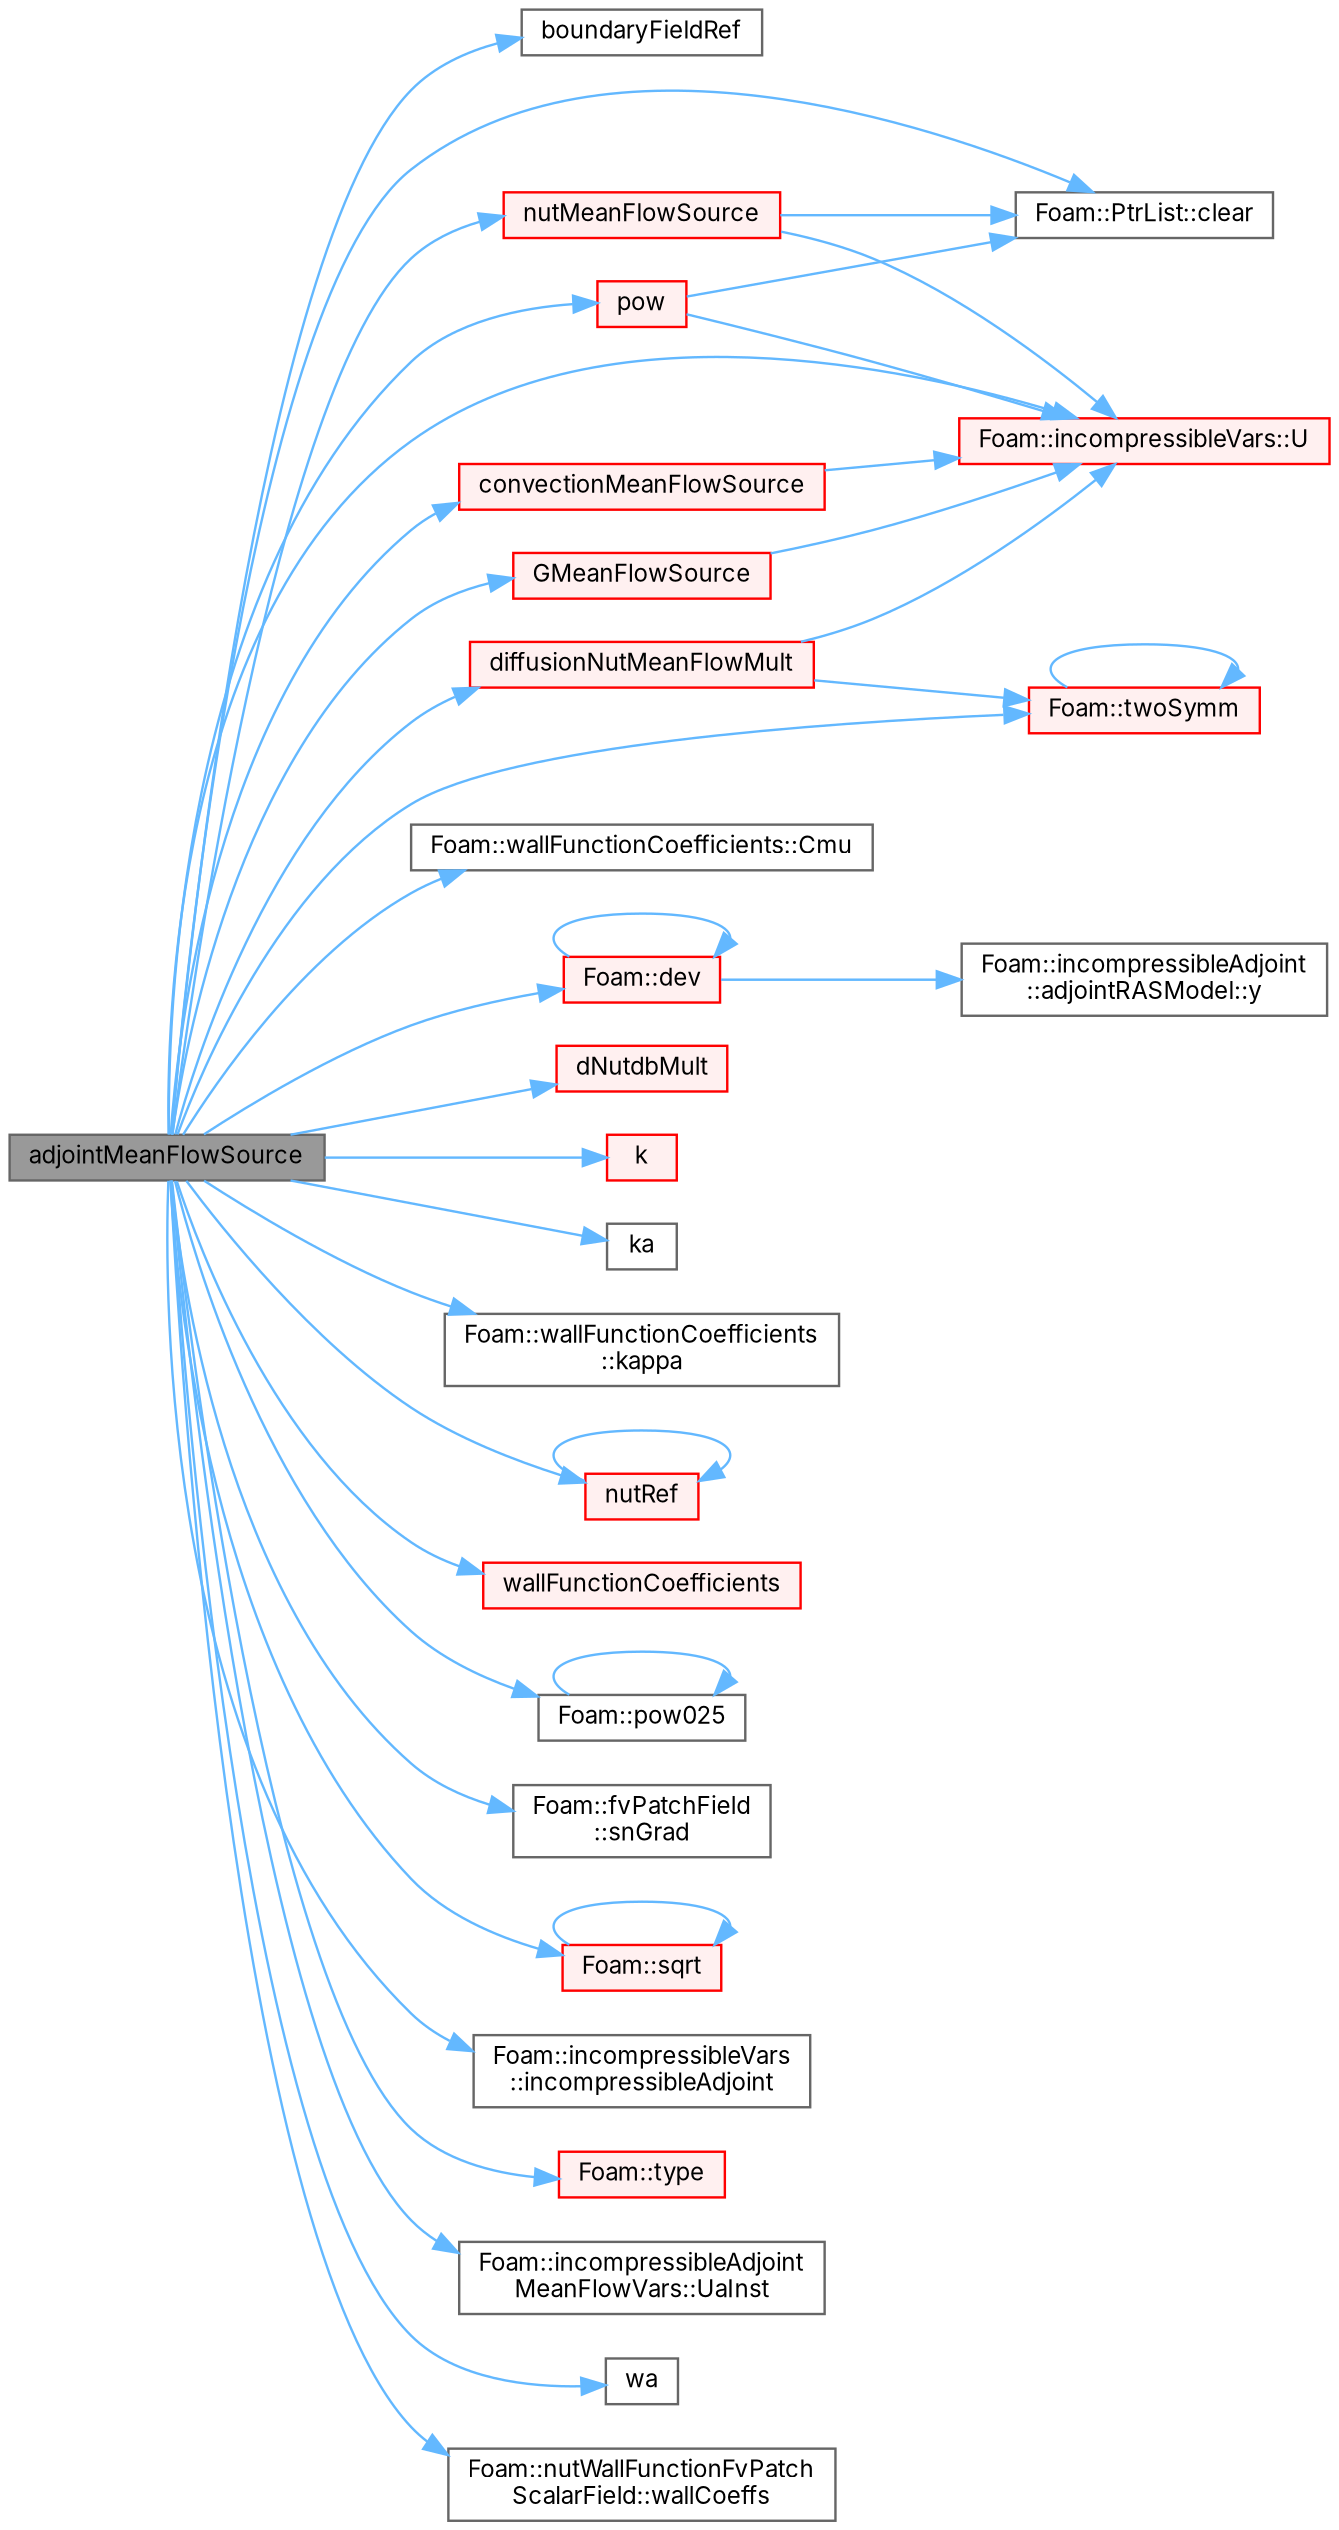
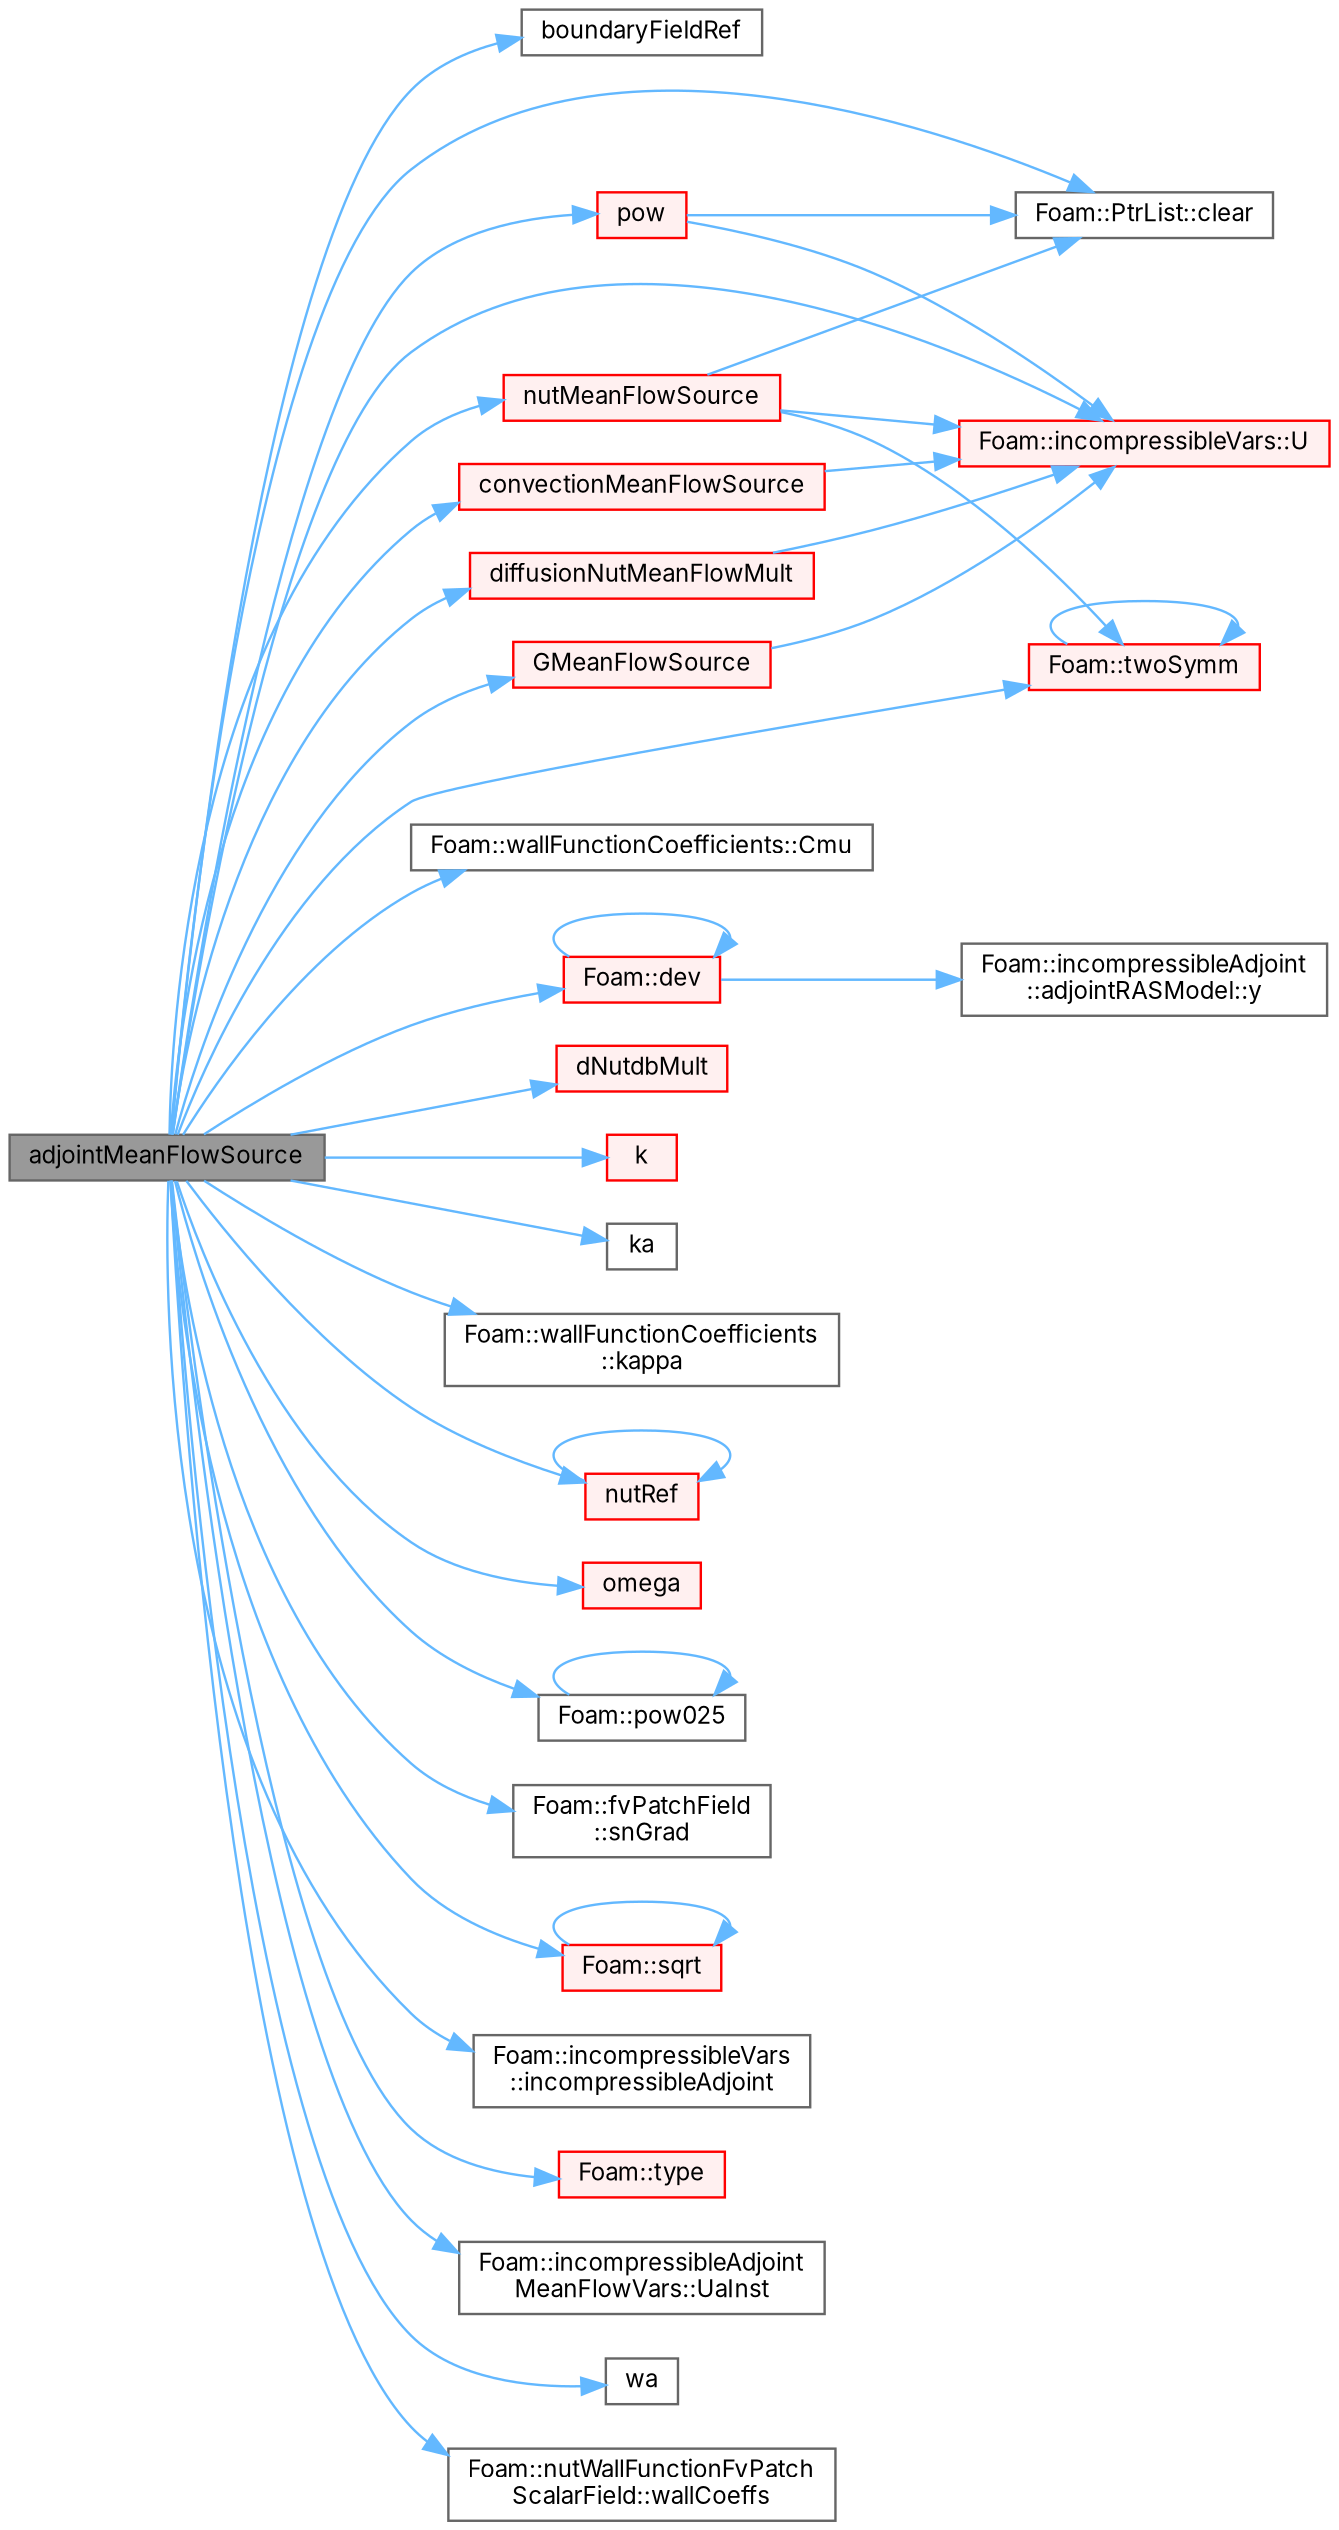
edge "diffusionNutMeanFlowMult" -> "Foam::twoSymm": now "nutMeanFlowSource" -> "Foam::twoSymm"
node "wallFunctionCoefficients": label "wallFunctionCoefficients" -> "omega"
